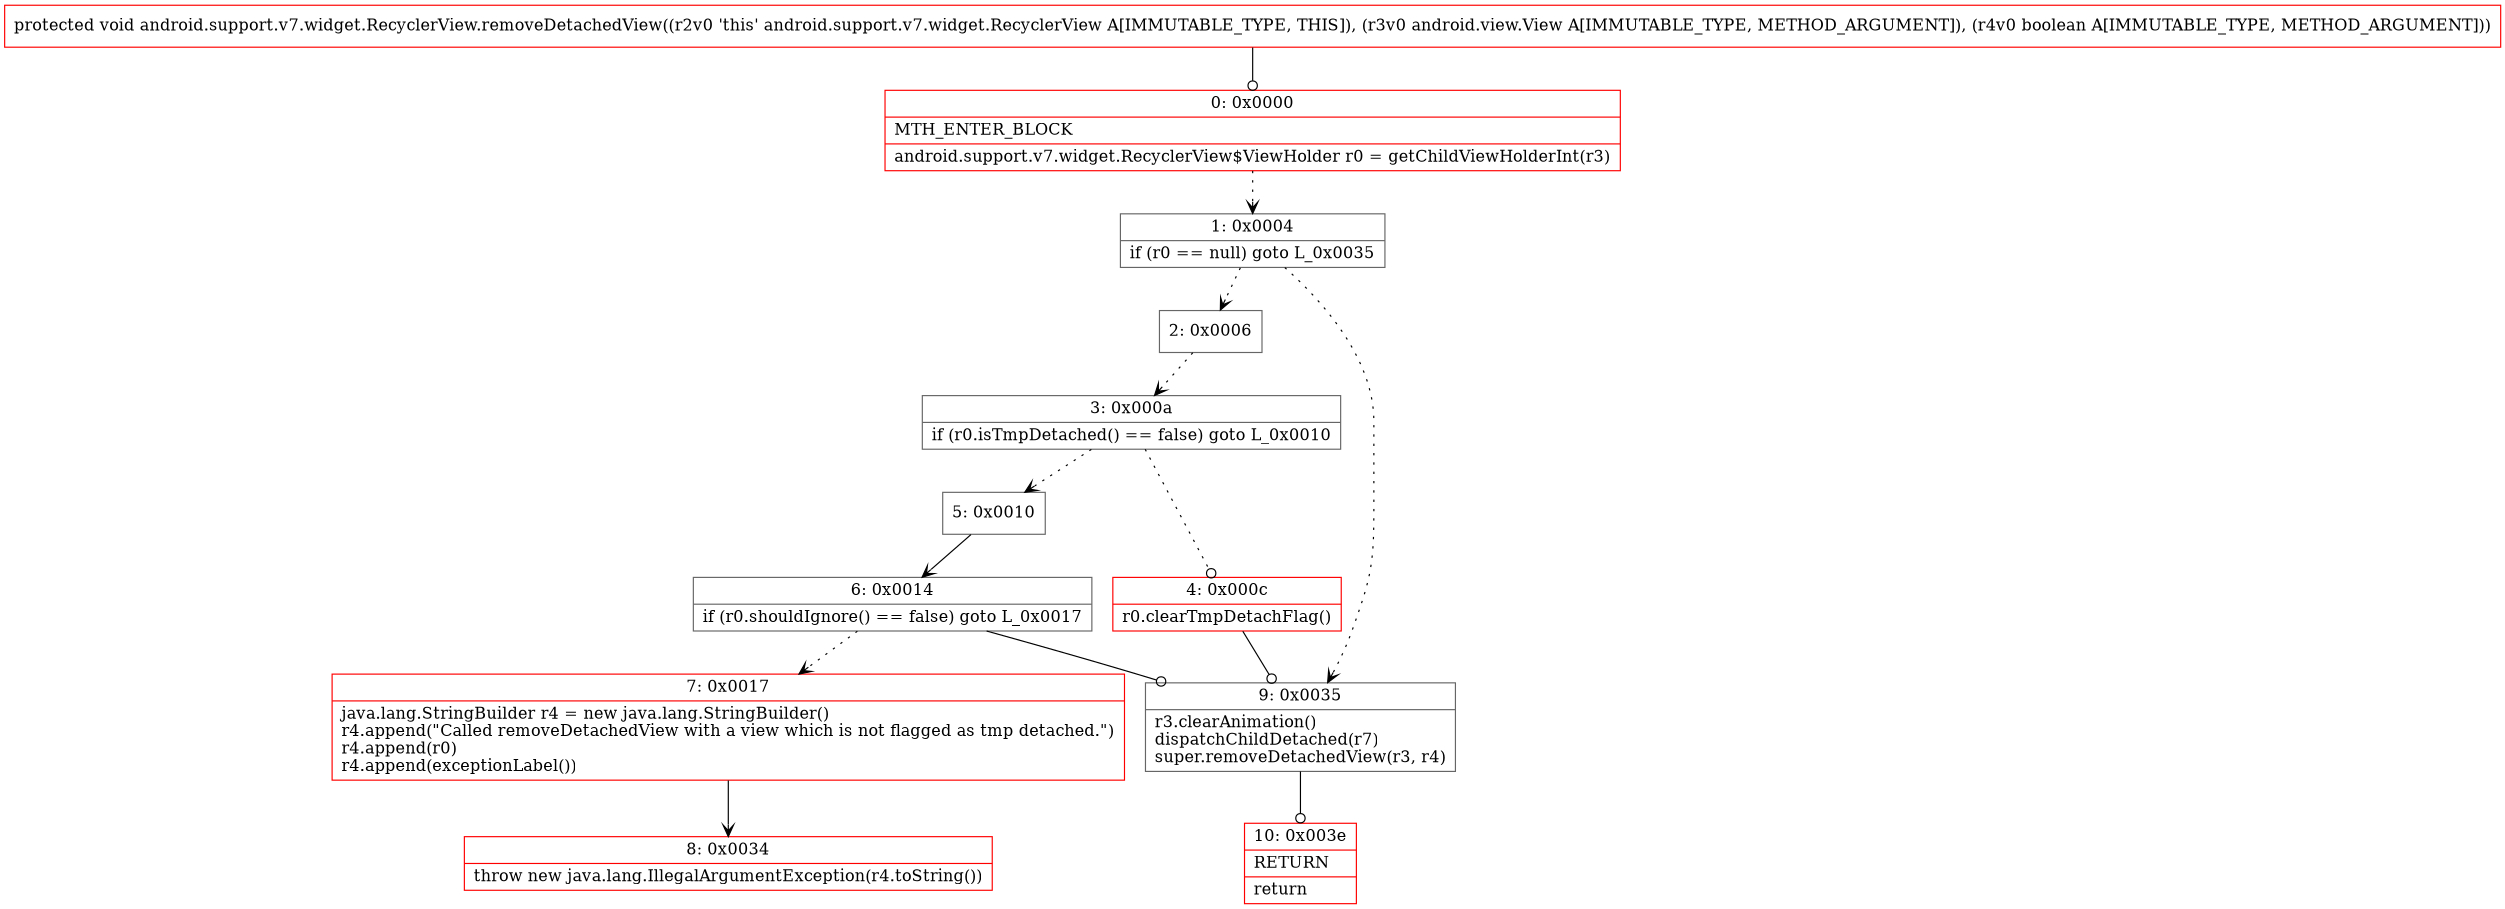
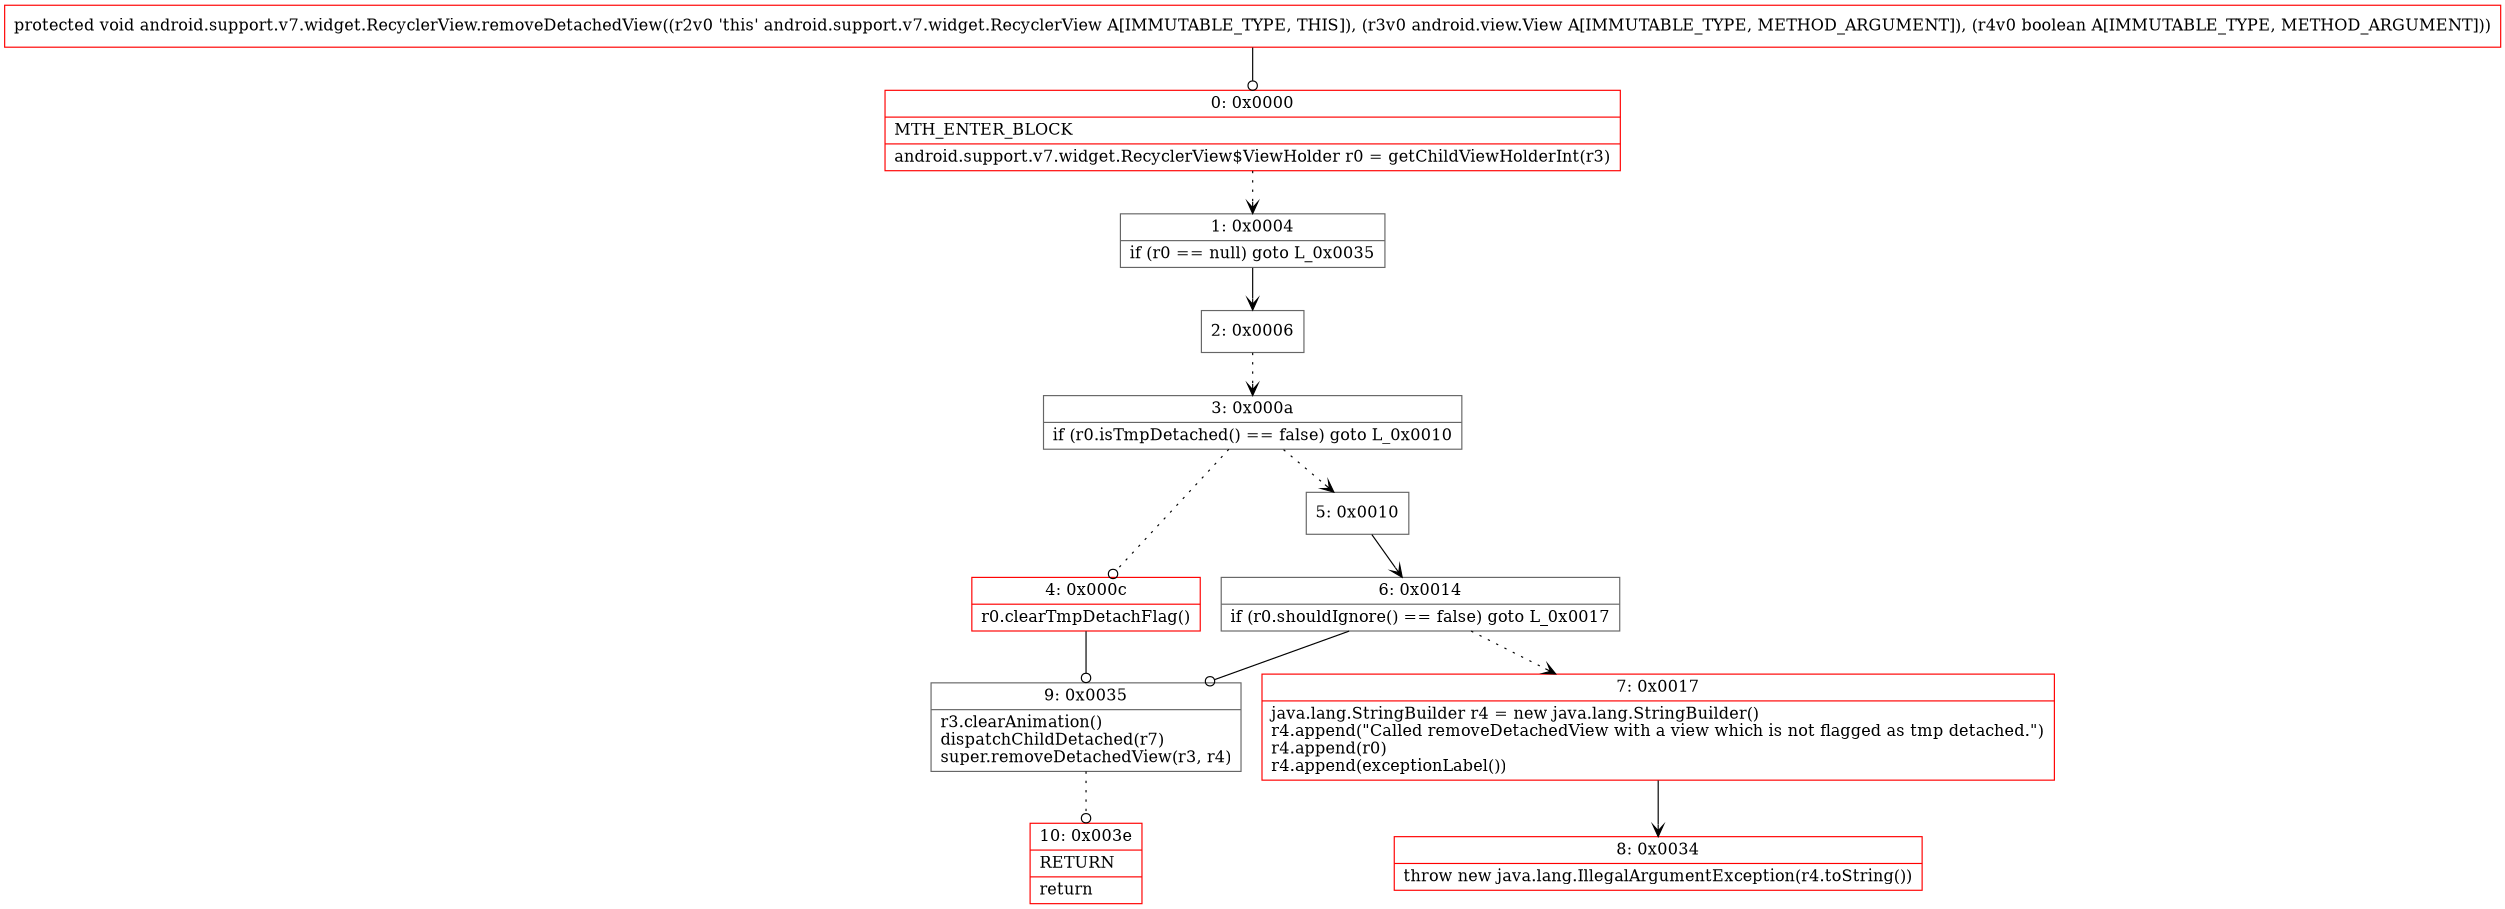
edge "1: 0x0004" -> "2: 0x0006": style dotted -> solid
edge "1: 0x0004" -> "9: 0x0035": removed
edge "9: 0x0035" -> "10: 0x003e": style solid -> dotted
